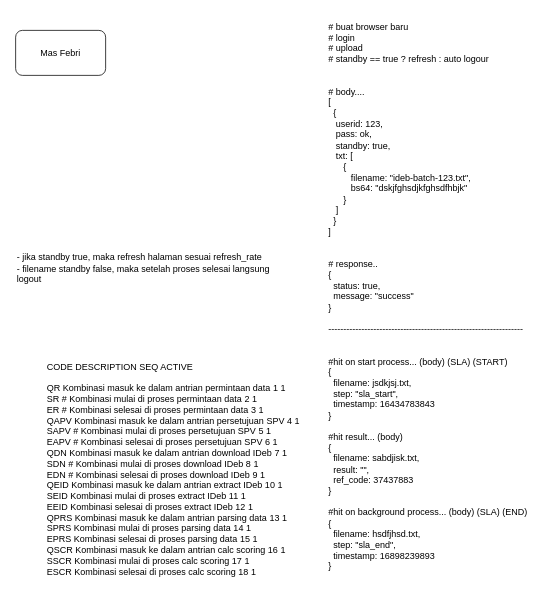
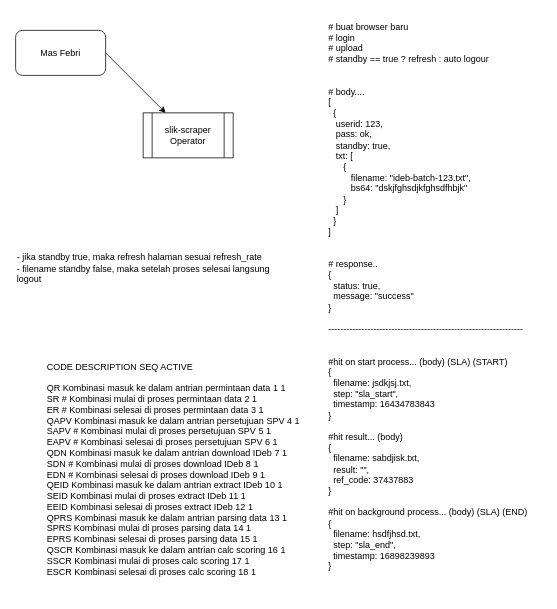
edge "Mas Febri" -> "slik-scraper Operator": added
node "slik-scraper Operator": added
